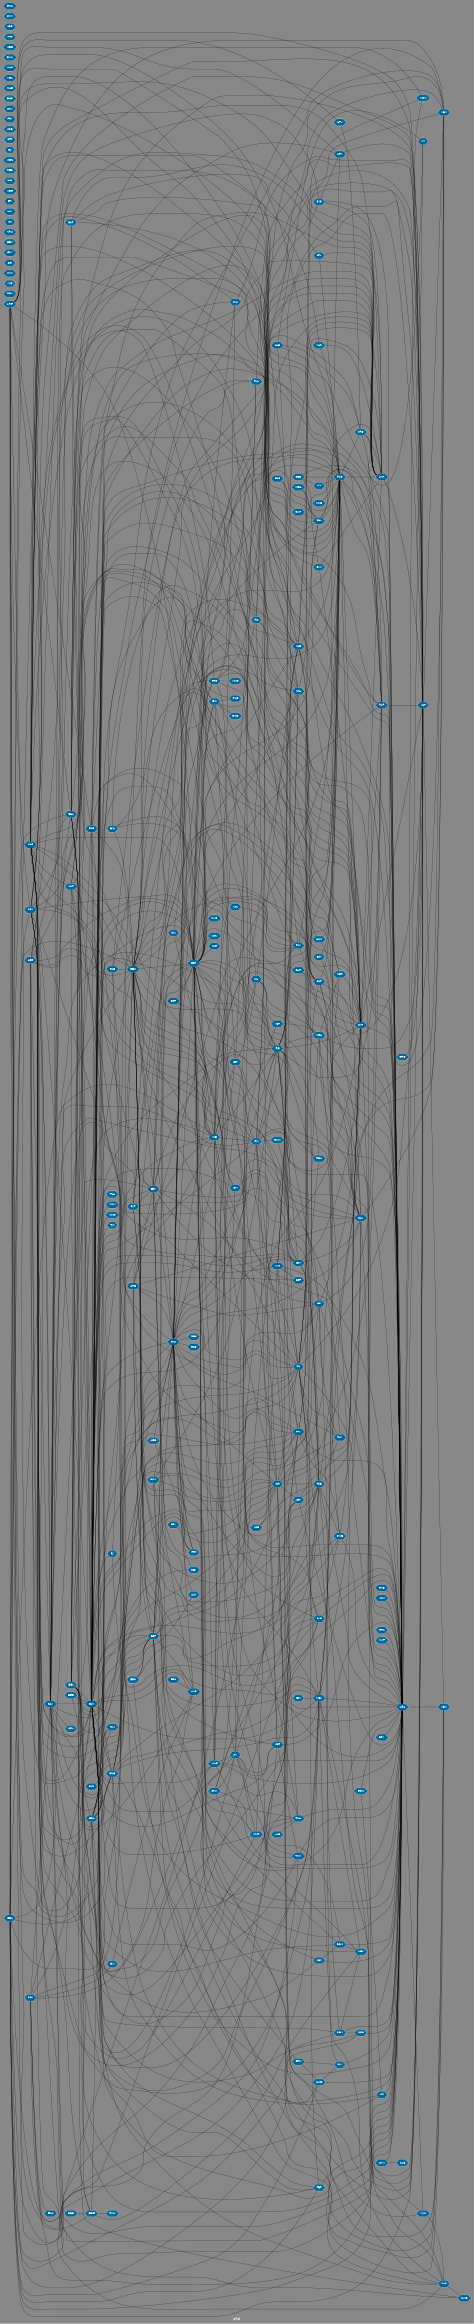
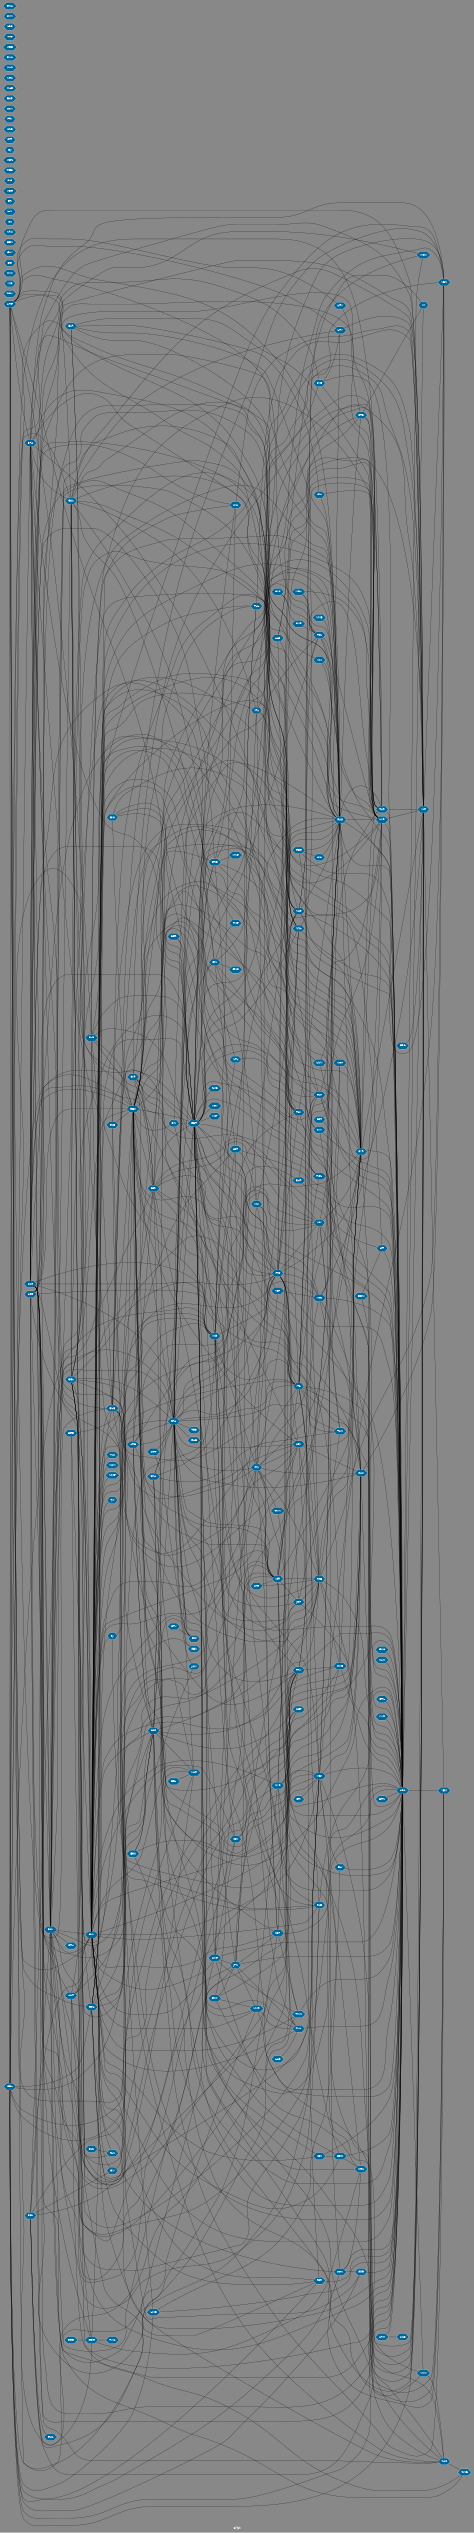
node "GTM": removed
